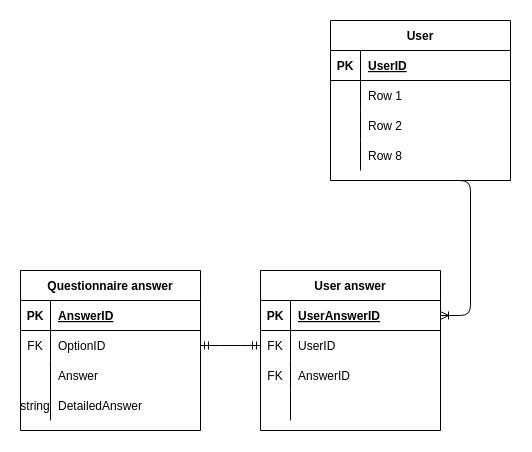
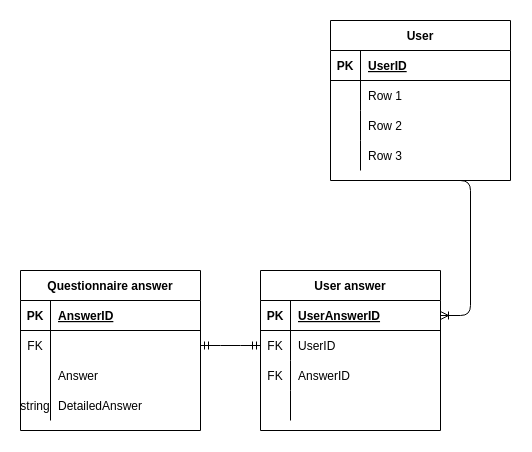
node "Row 8": label "Row 8" -> "Row 3"
node "OptionID": removed
